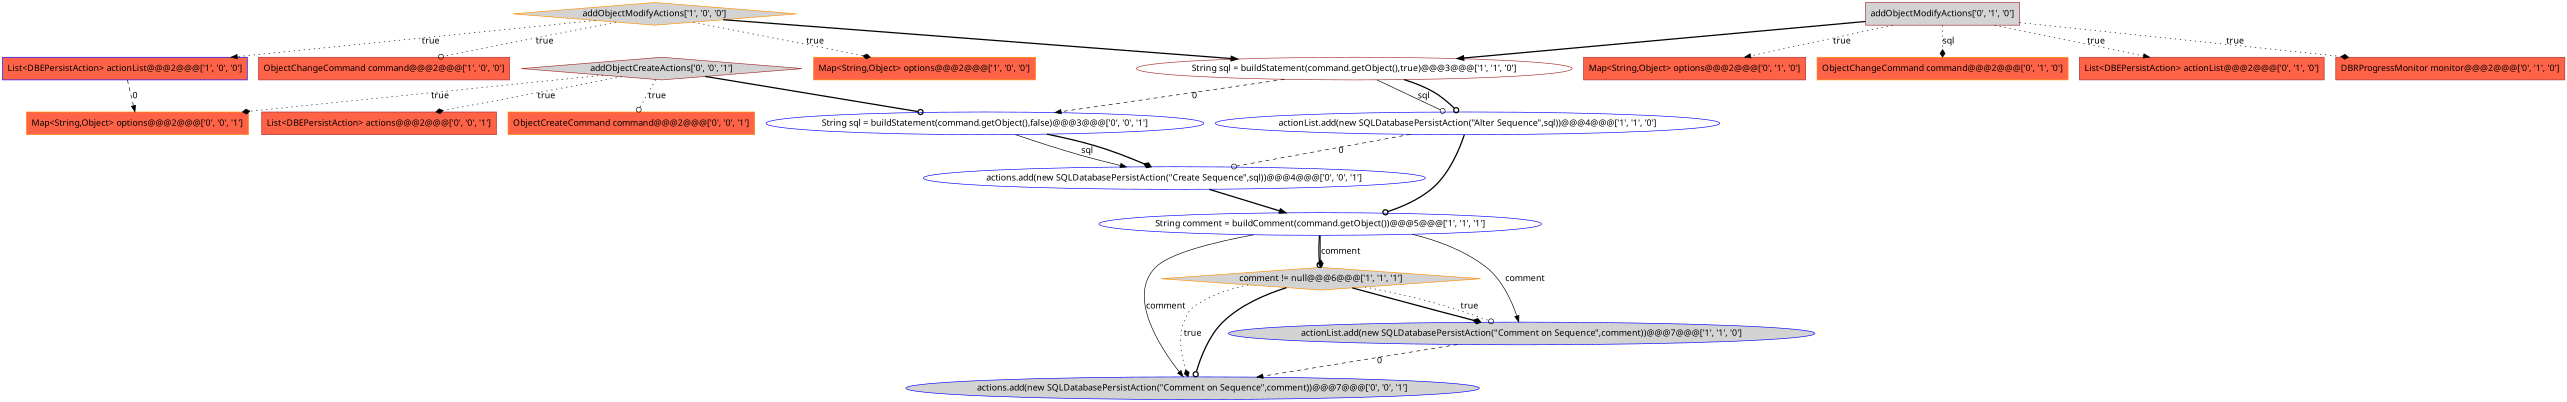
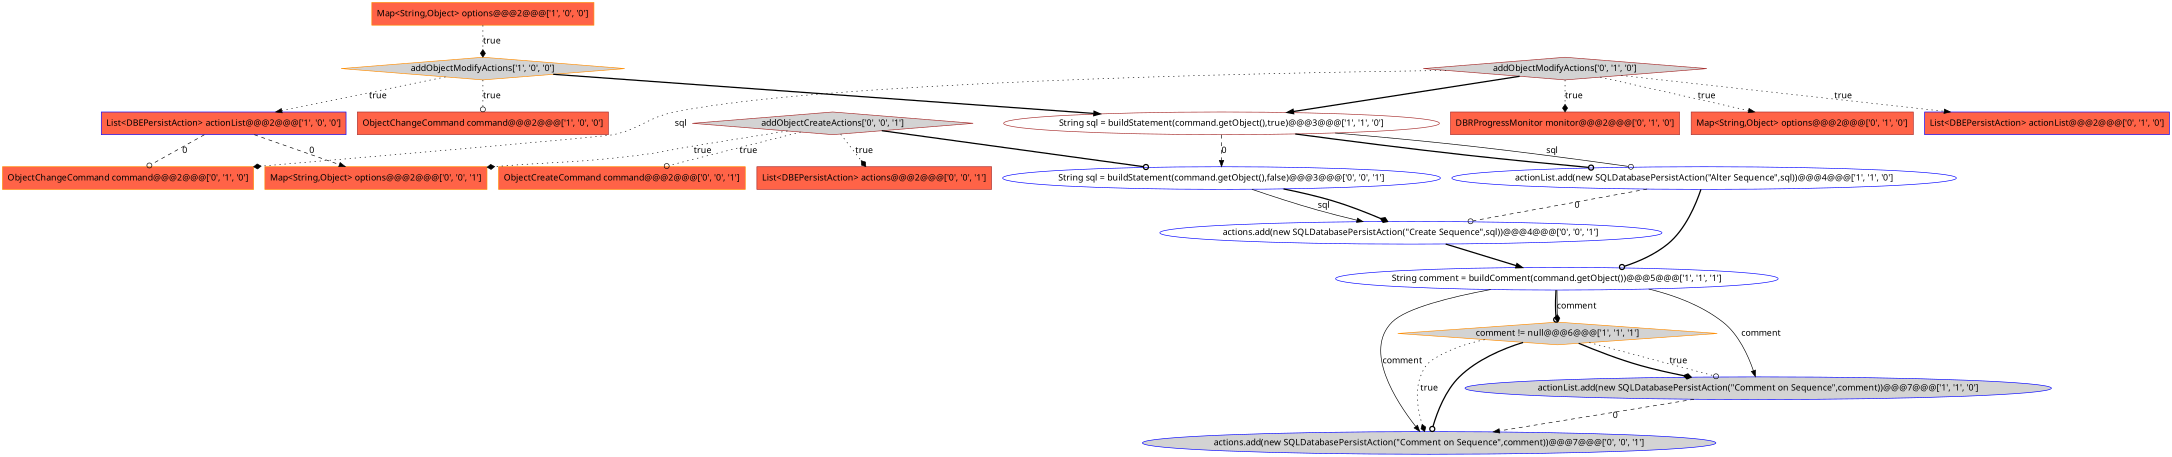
node "addObjectModifyActions['0', '1', '0']": shape box -> diamond
edge "addObjectModifyActions['1', '0', '0']" -> "Map<String,Object> options@@@2@@@['1', '0', '0']": reversed
node "List<DBEPersistAction> actionList@@@2@@@['0', '1', '0']": color brown -> blue
edge "List<DBEPersistAction> actionList@@@2@@@['1', '0', '0']" -> "ObjectChangeCommand command@@@2@@@['0', '1', '0']": added, label "0"
